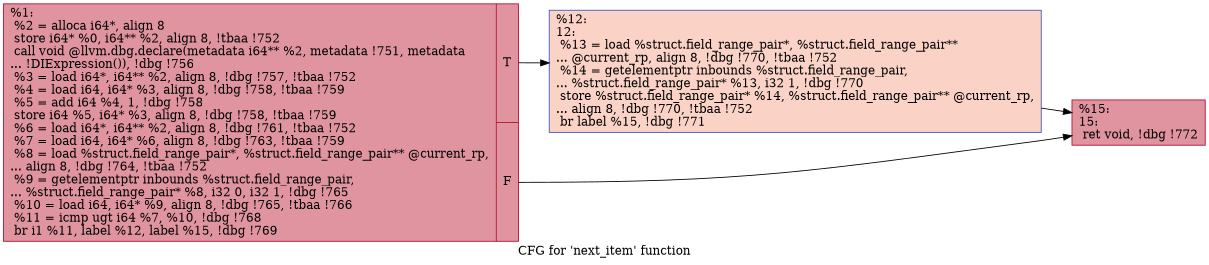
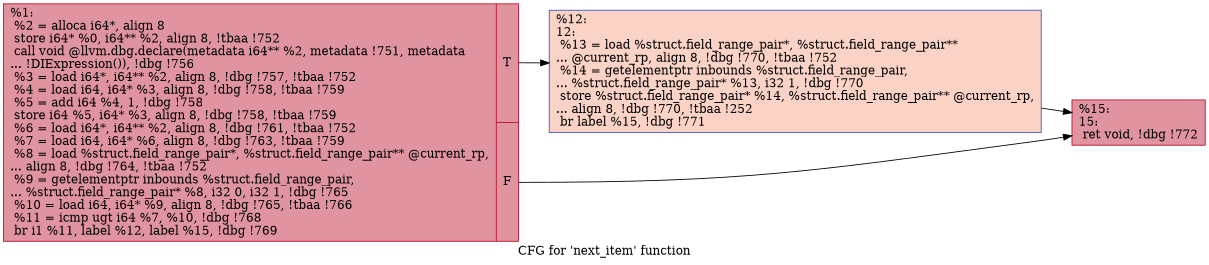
node "%12:": text "... align 8, !dbg !770, !tbaa !752" -> "... align 8, !dbg !770, !tbaa !252"
